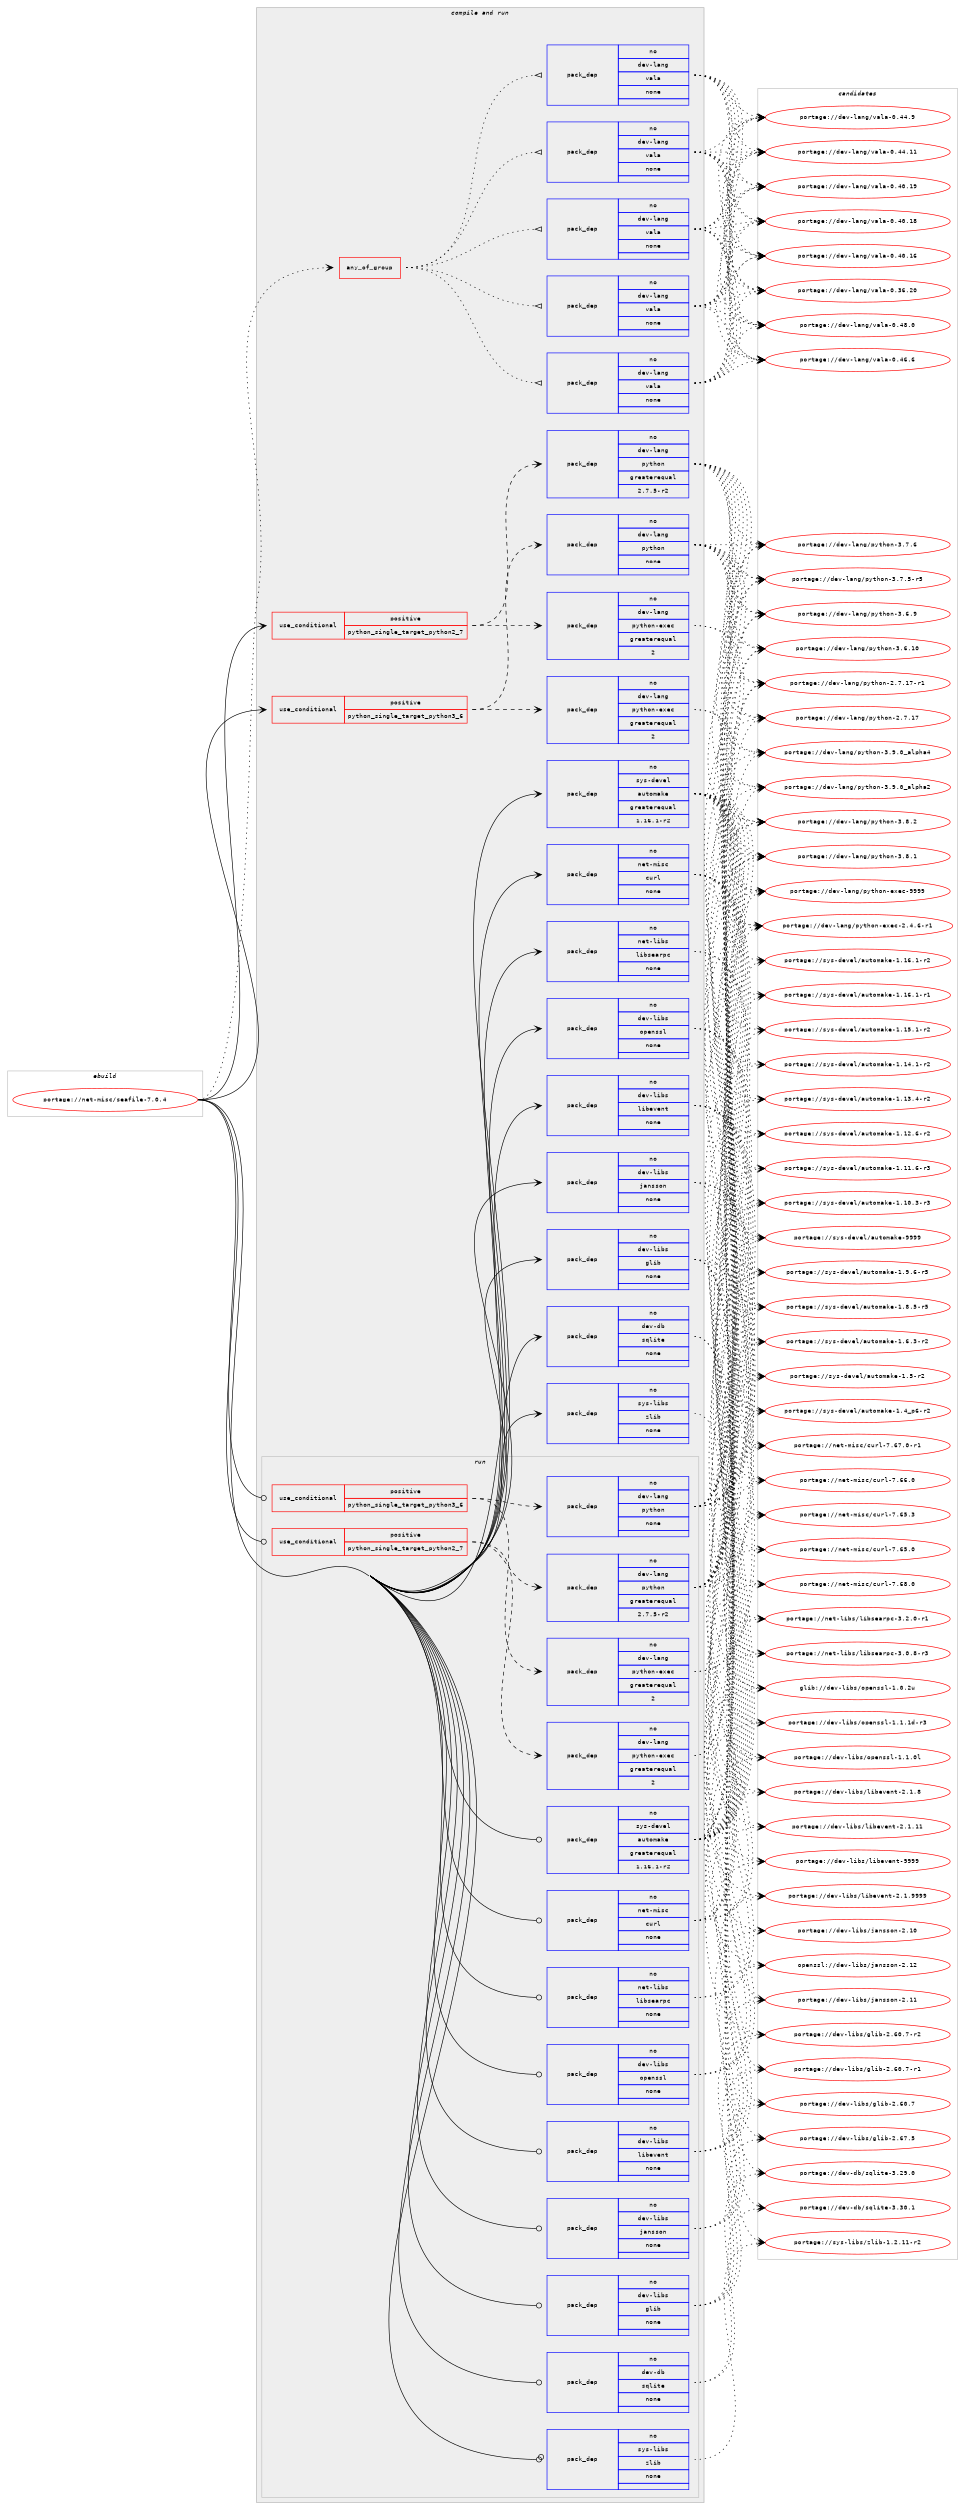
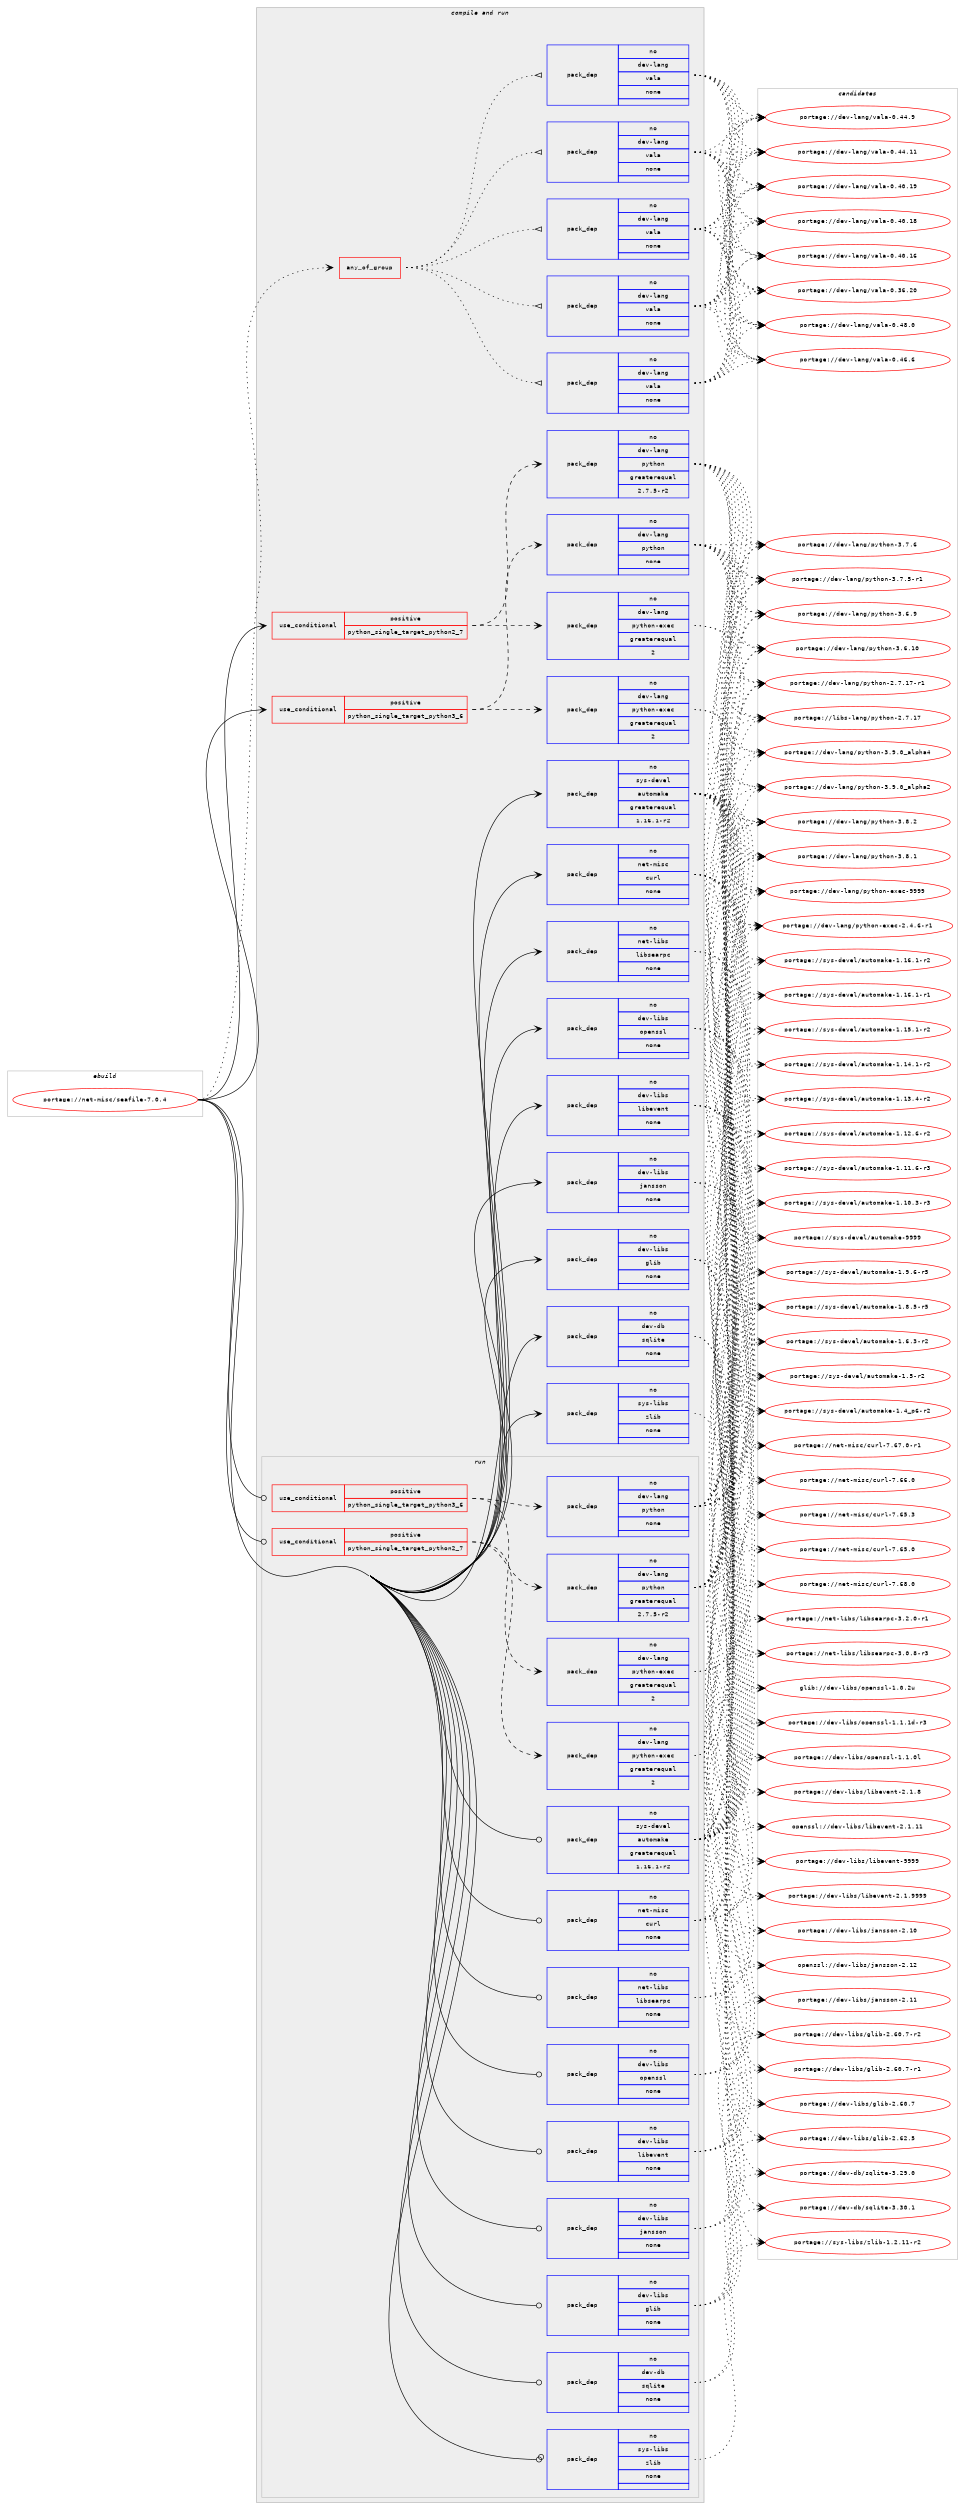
node "portage://dev-lang/python-3.7.5-r5": label "portage://dev-lang/python-3.7.5-r5" -> "portage://dev-lang/python-3.7.5-r1"
node "portage://dev-lang/python-2.7.17": label "portage://dev-lang/python-2.7.17" -> "portage://libs-lang/python-2.7.17"
node "portage://dev-libs/libevent-2.1.11": label "portage://dev-libs/libevent-2.1.11" -> "openssl://dev-libs/libevent-2.1.11"
node "portage://dev-libs/glib-2.67.5": label "portage://dev-libs/glib-2.67.5" -> "portage://dev-libs/glib-2.62.5"
